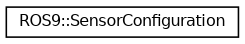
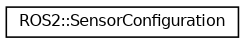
node "ROS9::SensorConfiguration": label "ROS9::SensorConfiguration" -> "ROS2::SensorConfiguration"
